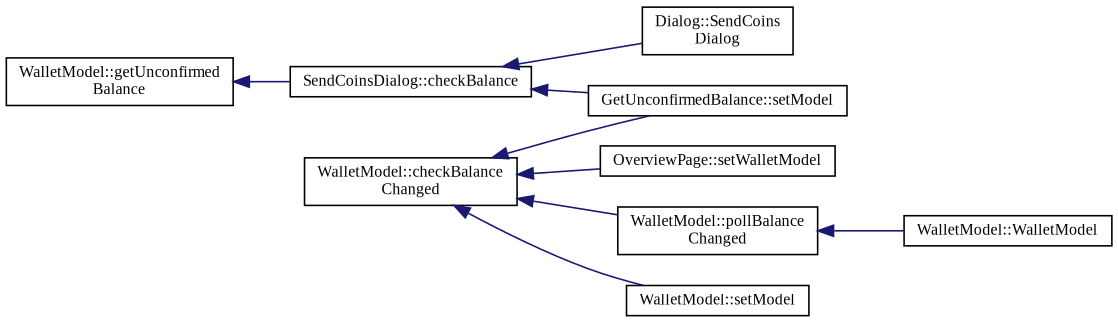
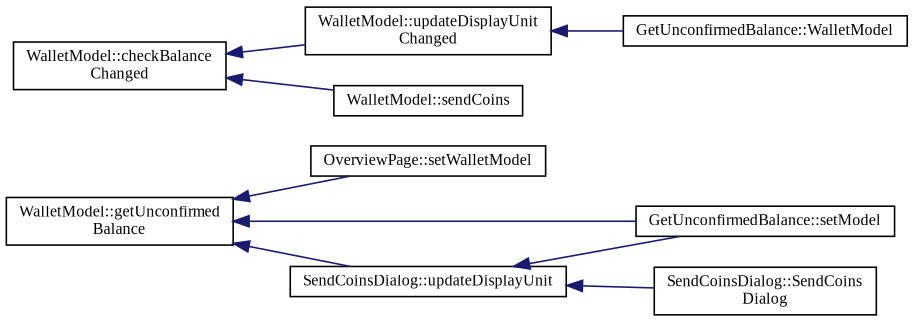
node "Dialog::SendCoins Dialog": label "Dialog::SendCoins Dialog" -> "SendCoinsDialog::SendCoins Dialog"
node "SendCoinsDialog::checkBalance": label "SendCoinsDialog::checkBalance" -> "SendCoinsDialog::updateDisplayUnit"
edge "GetUnconfirmedBalance::setModel" -> "WalletModel::checkBalance Changed": now "GetUnconfirmedBalance::setModel" -> "WalletModel::getUnconfirmed Balance"
edge "OverviewPage::setWalletModel" -> "WalletModel::checkBalance Changed": now "OverviewPage::setWalletModel" -> "WalletModel::getUnconfirmed Balance"
node "WalletModel::pollBalance Changed": label "WalletModel::pollBalance Changed" -> "WalletModel::updateDisplayUnit Changed"
node "WalletModel::WalletModel": label "WalletModel::WalletModel" -> "GetUnconfirmedBalance::WalletModel"
node "WalletModel::setModel": label "WalletModel::setModel" -> "WalletModel::sendCoins"
